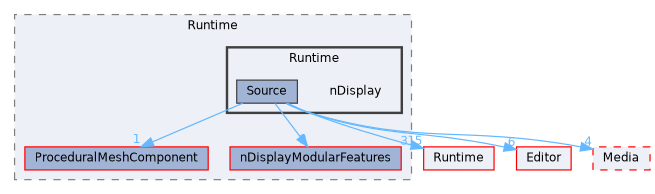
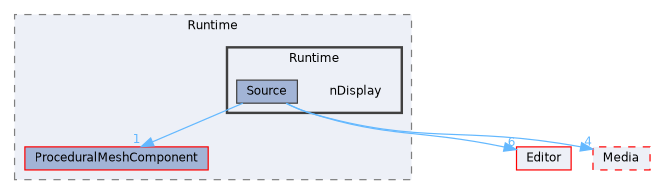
node "nDisplayModularFeatures": removed
node "Runtime": removed
